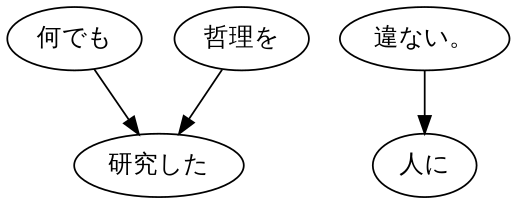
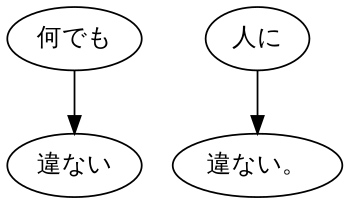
node "哲理を": removed
edge "違ない。" -> "人に": reversed
node "研究した": label "研究した" -> "違ない"
